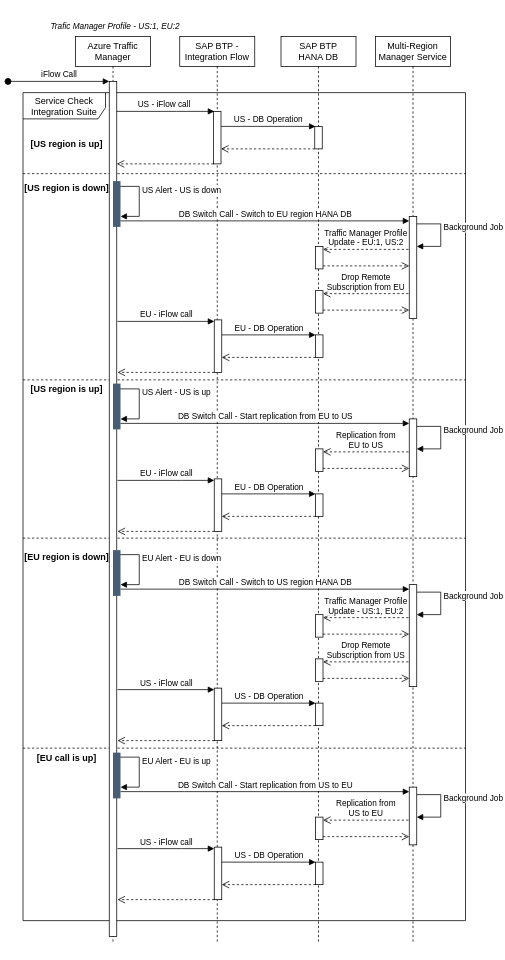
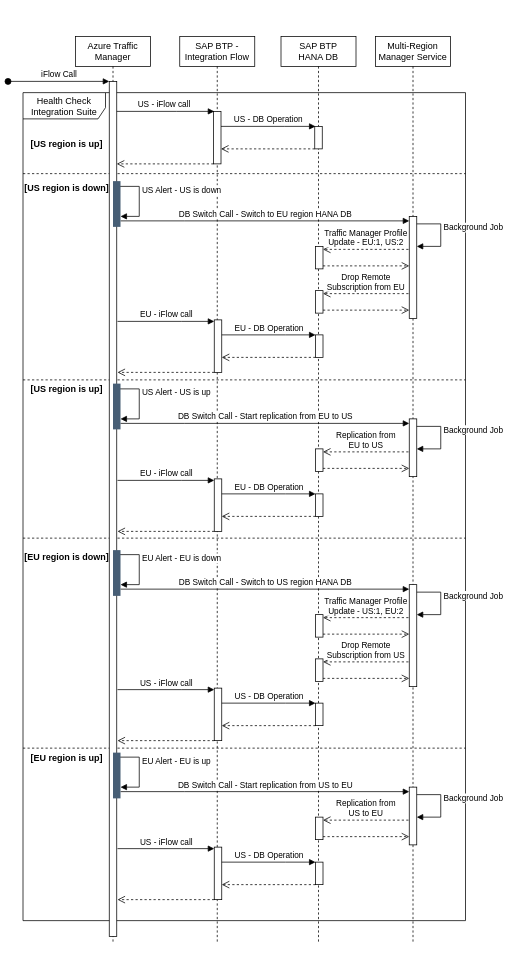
node "Trafic Manager Profile - US:1, EU:2": removed
node "Service Check Integration Suite": label "Service Check Integration Suite" -> "Health Check Integration Suite"
node "[EU call is up]": label "[EU call is up]" -> "[EU region is up]"
